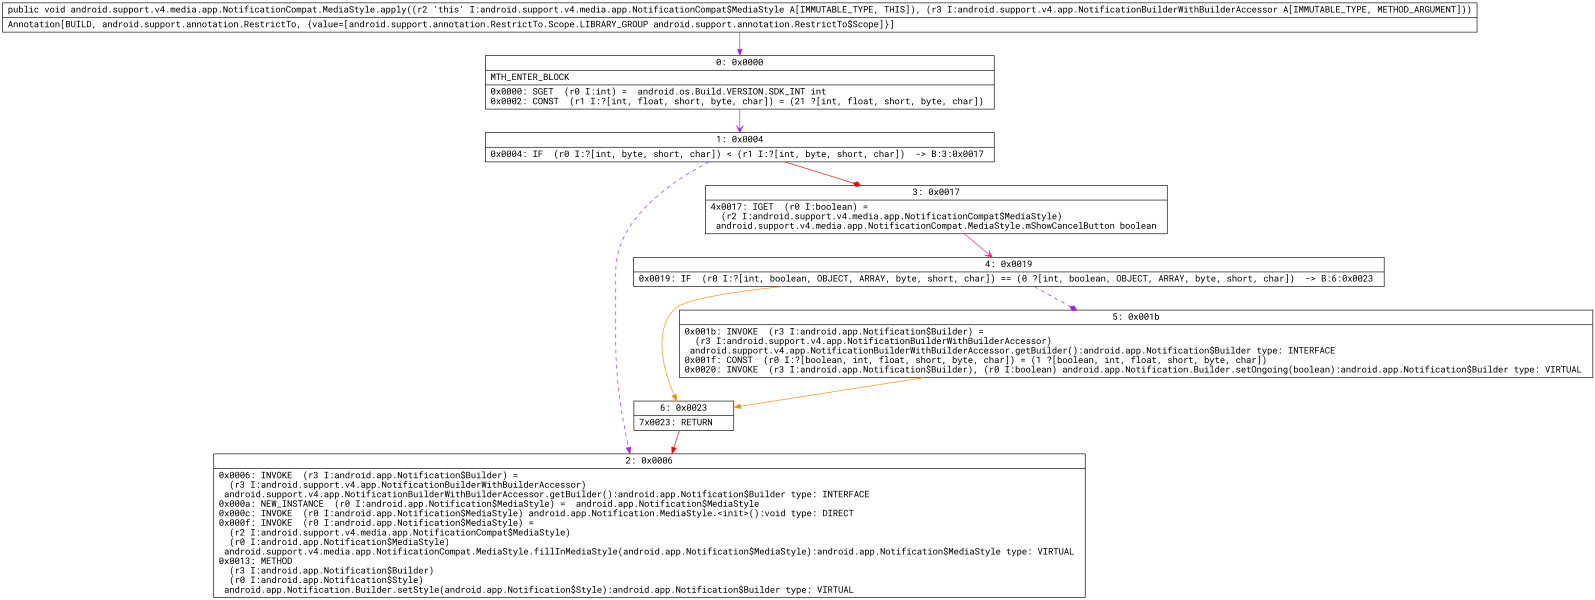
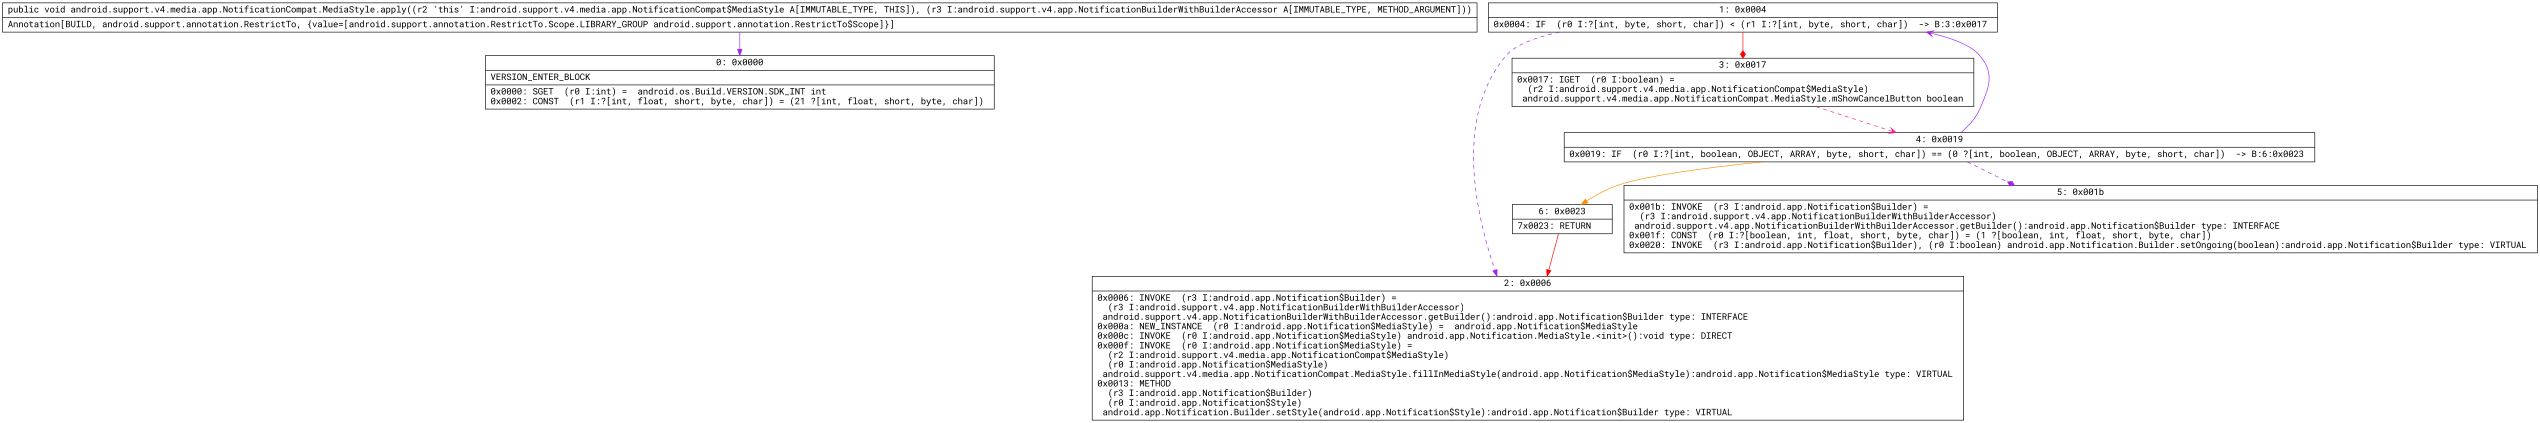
node "0: 0x0000": text "MTH_ENTER_BLOCK" -> "VERSION_ENTER_BLOCK"
edge "0: 0x0000" -> "1: 0x0004": now "4: 0x0019" -> "1: 0x0004"
node "3: 0x0017": text "4x0017: IGET  (r0 I:boolean) =" -> "0x0017: IGET  (r0 I:boolean) ="
edge "3: 0x0017" -> "4: 0x0019": style solid -> dashed
edge "5: 0x001b" -> "6: 0x0023": removed
